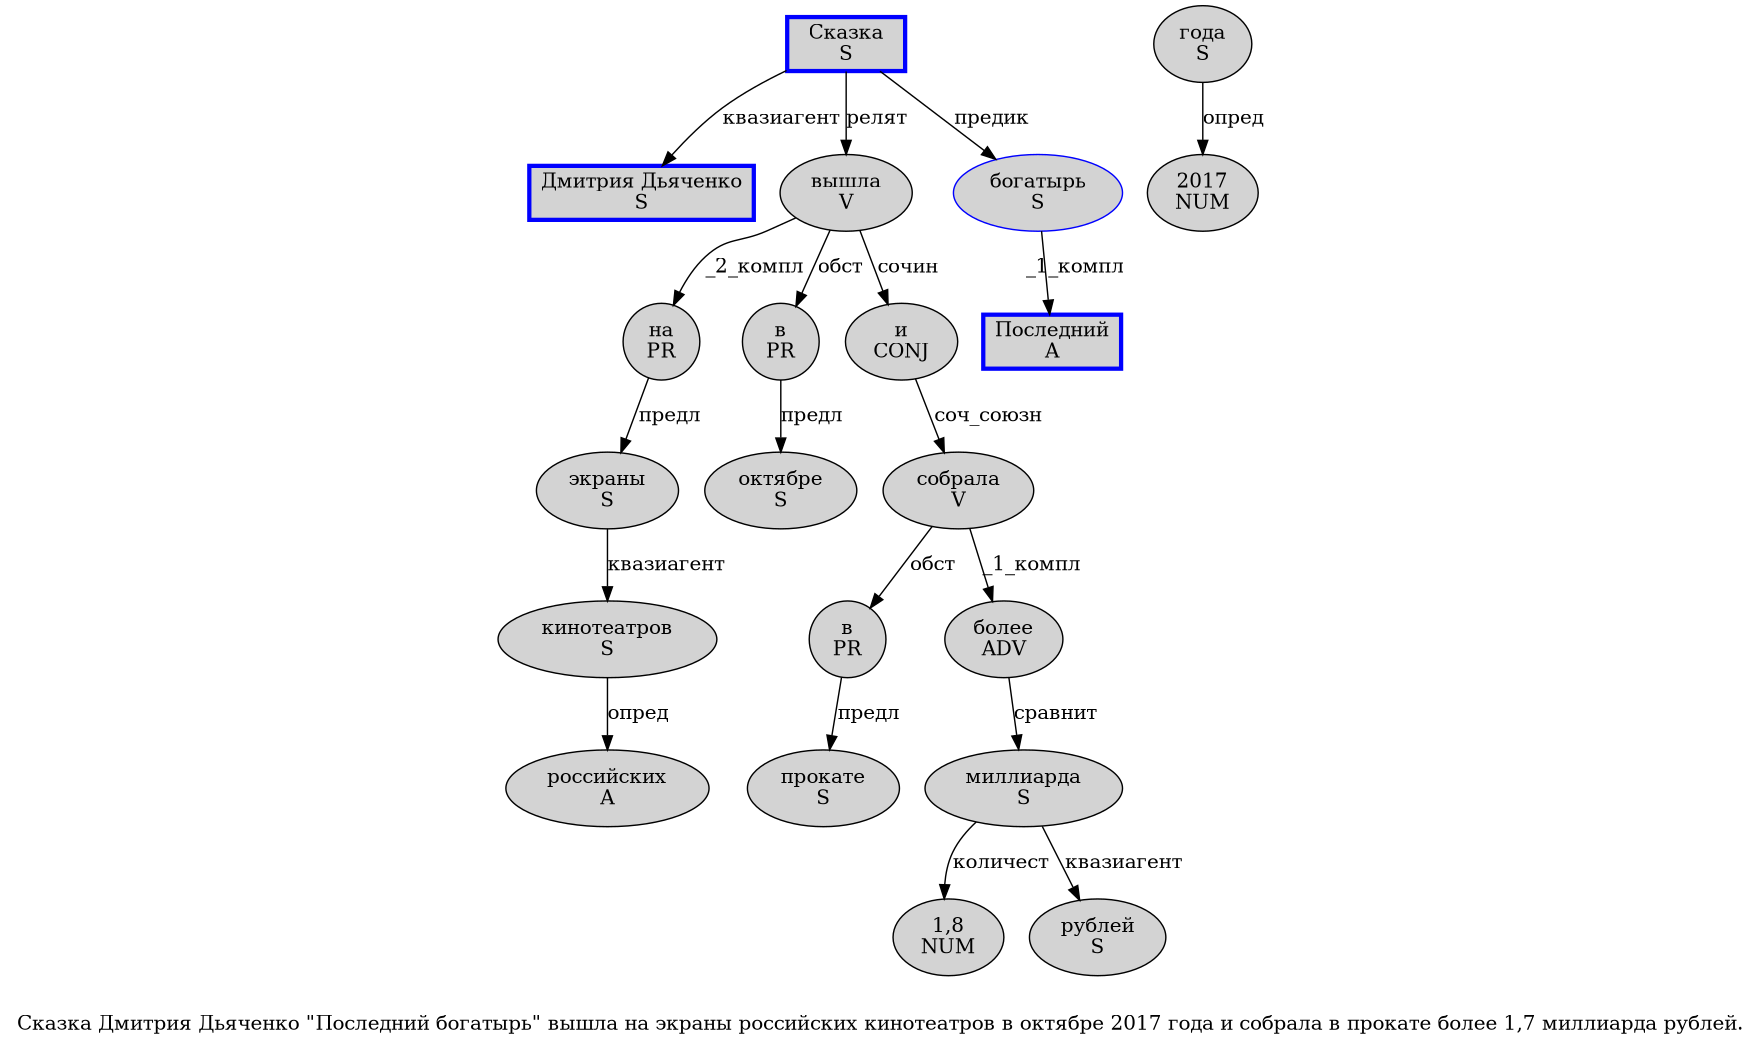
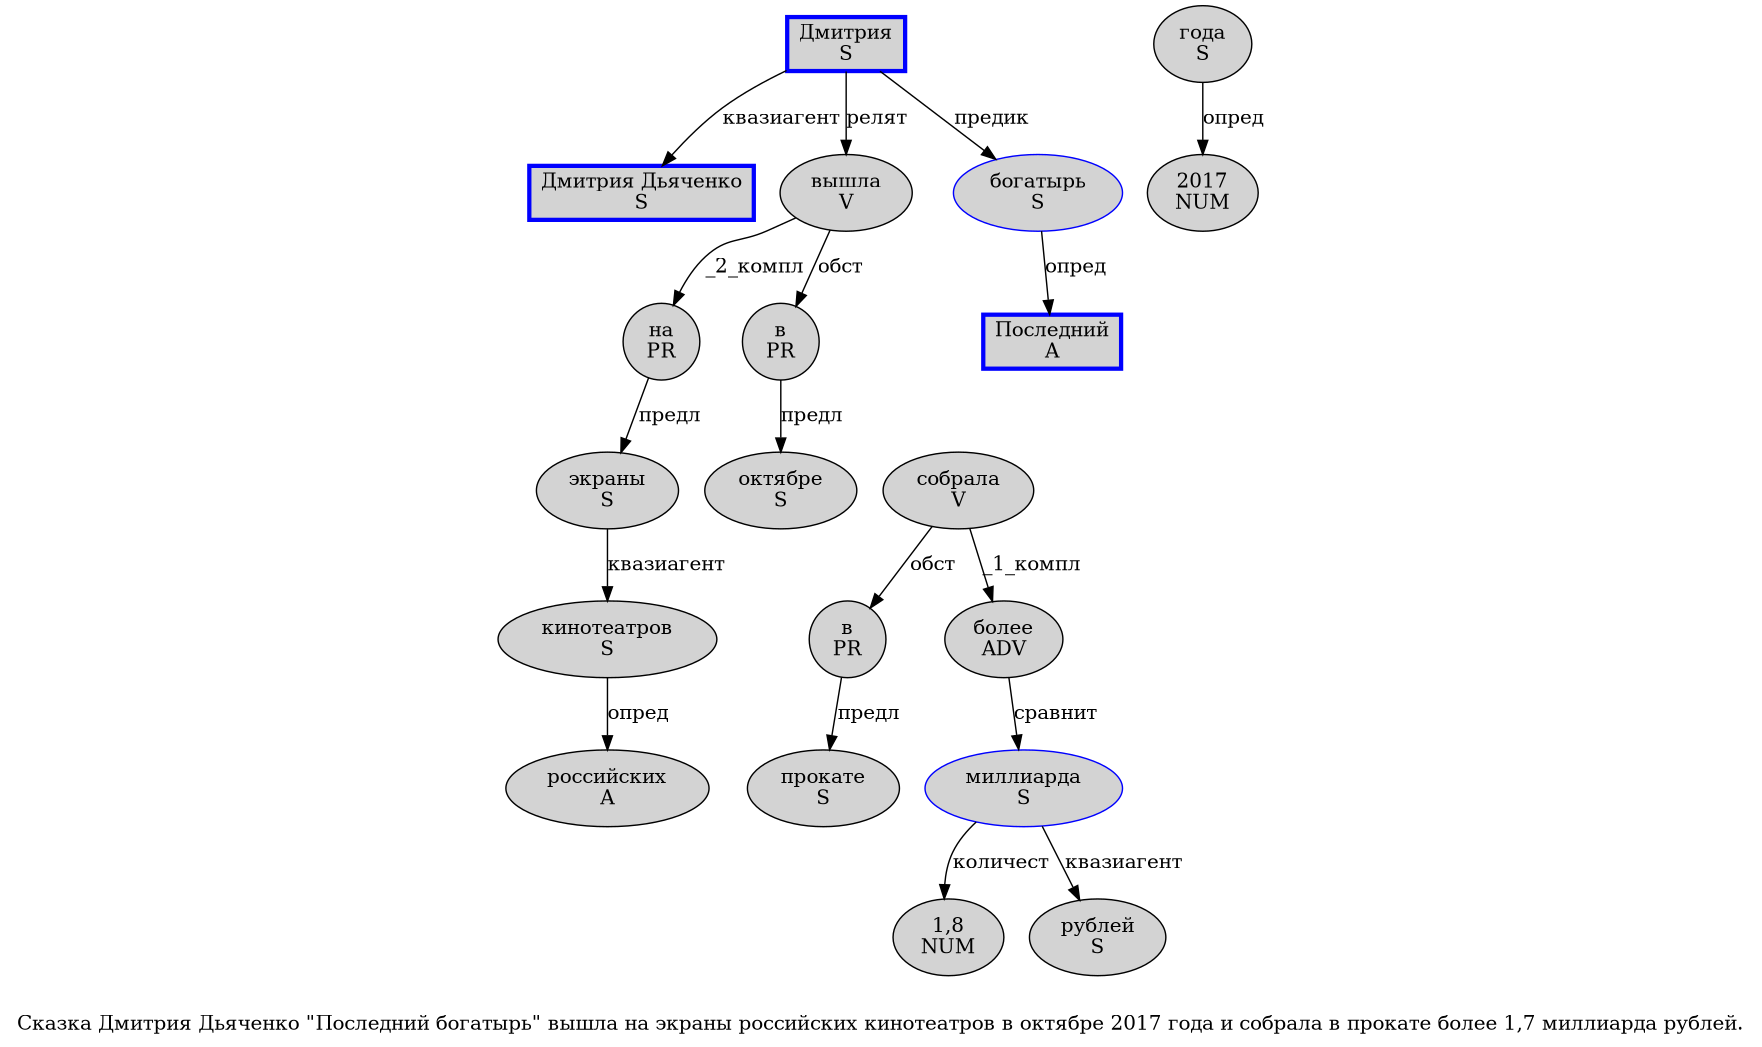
node "Сказка S": label "Сказка S" -> "Дмитрия S"
edge "богатырь S" -> "Последний A": label "_1_компл" -> "опред"
node "и CONJ": removed
node "миллиарда S": color black -> blue
